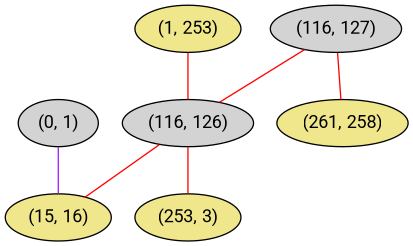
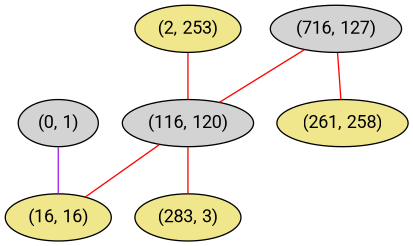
node "(1, 253)": label "(1, 253)" -> "(2, 253)"
node "(116, 127)": label "(116, 127)" -> "(716, 127)"
node "(116, 126)": label "(116, 126)" -> "(116, 120)"
node "(15, 16)": label "(15, 16)" -> "(16, 16)"
node "(253, 3)": label "(253, 3)" -> "(283, 3)"
